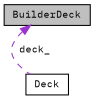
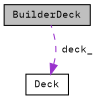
edge "Deck" -> "BuilderDeck": reversed
